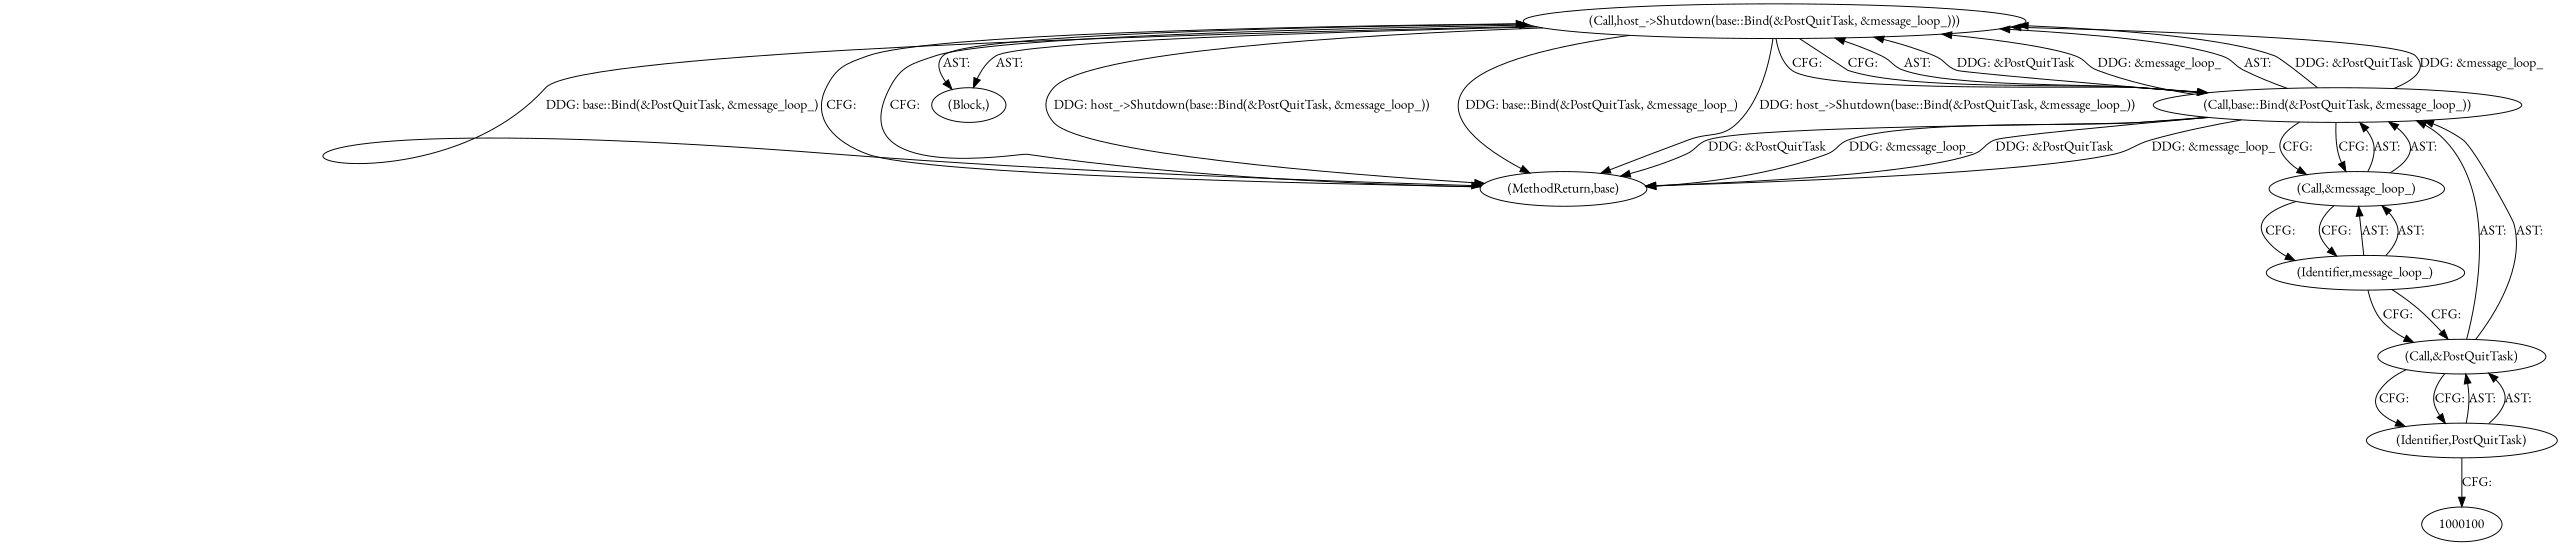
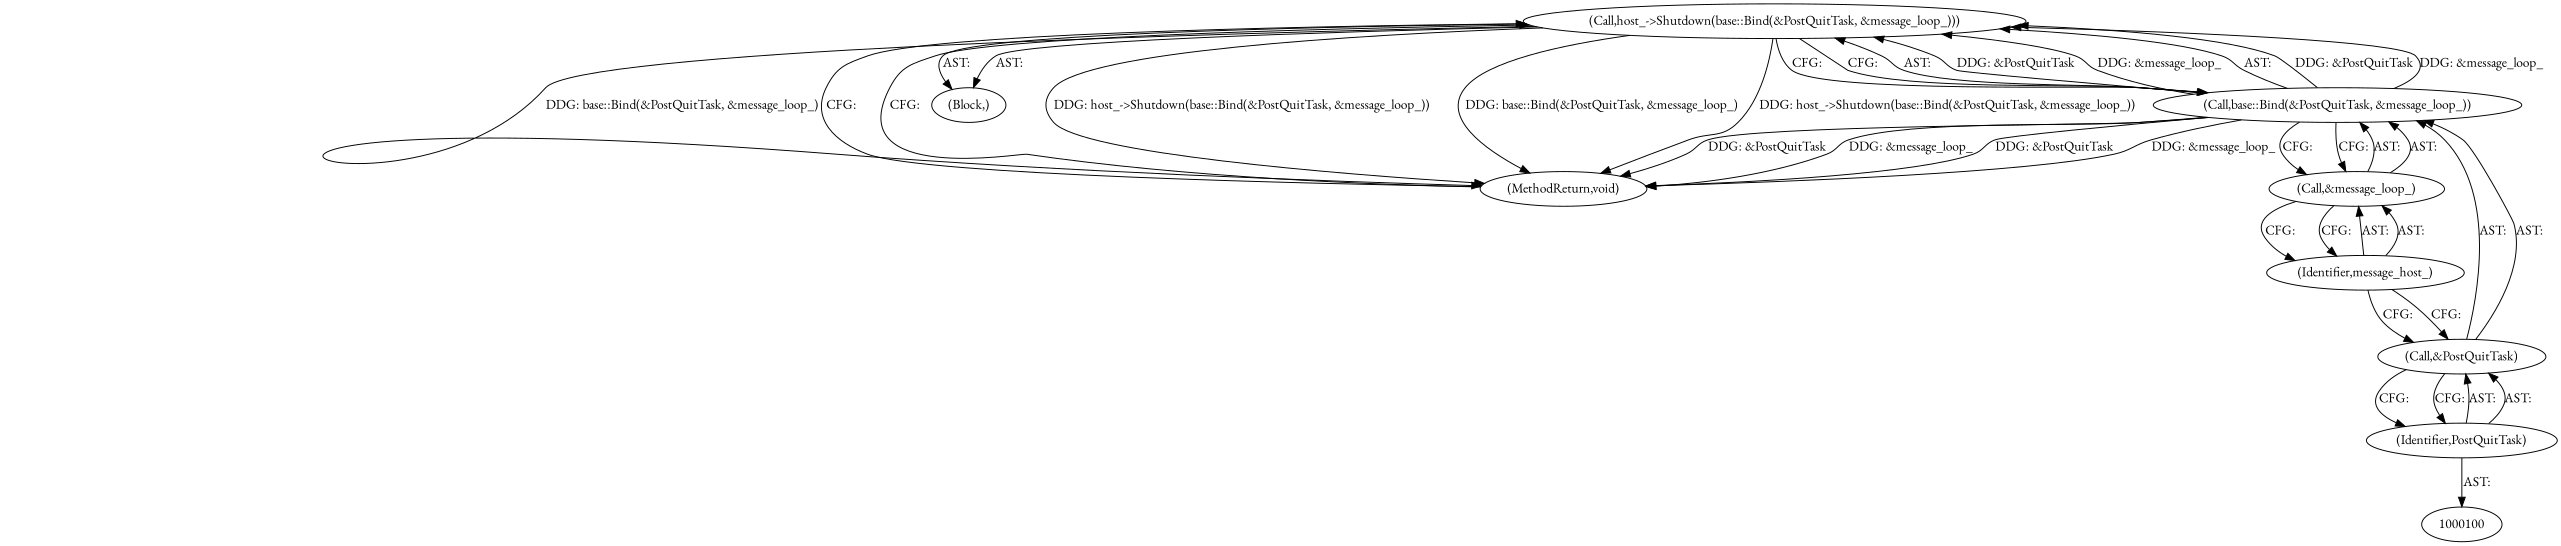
node "(MethodReturn,base)": label "(MethodReturn,base)" -> "(MethodReturn,void)"
node "(Identifier,message_loop_)": label "(Identifier,message_loop_)" -> "(Identifier,message_host_)"
edge "(Identifier,PostQuitTask)" -> "1000100": label "CFG: " -> "AST: "
